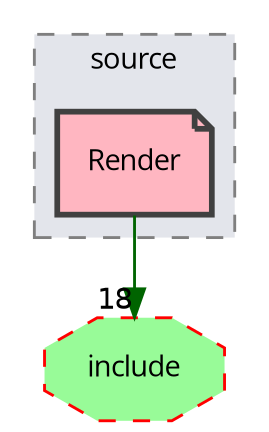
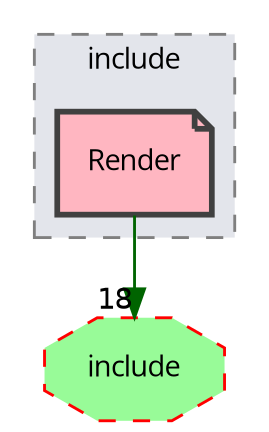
cluster "source": label "source" -> "include"
